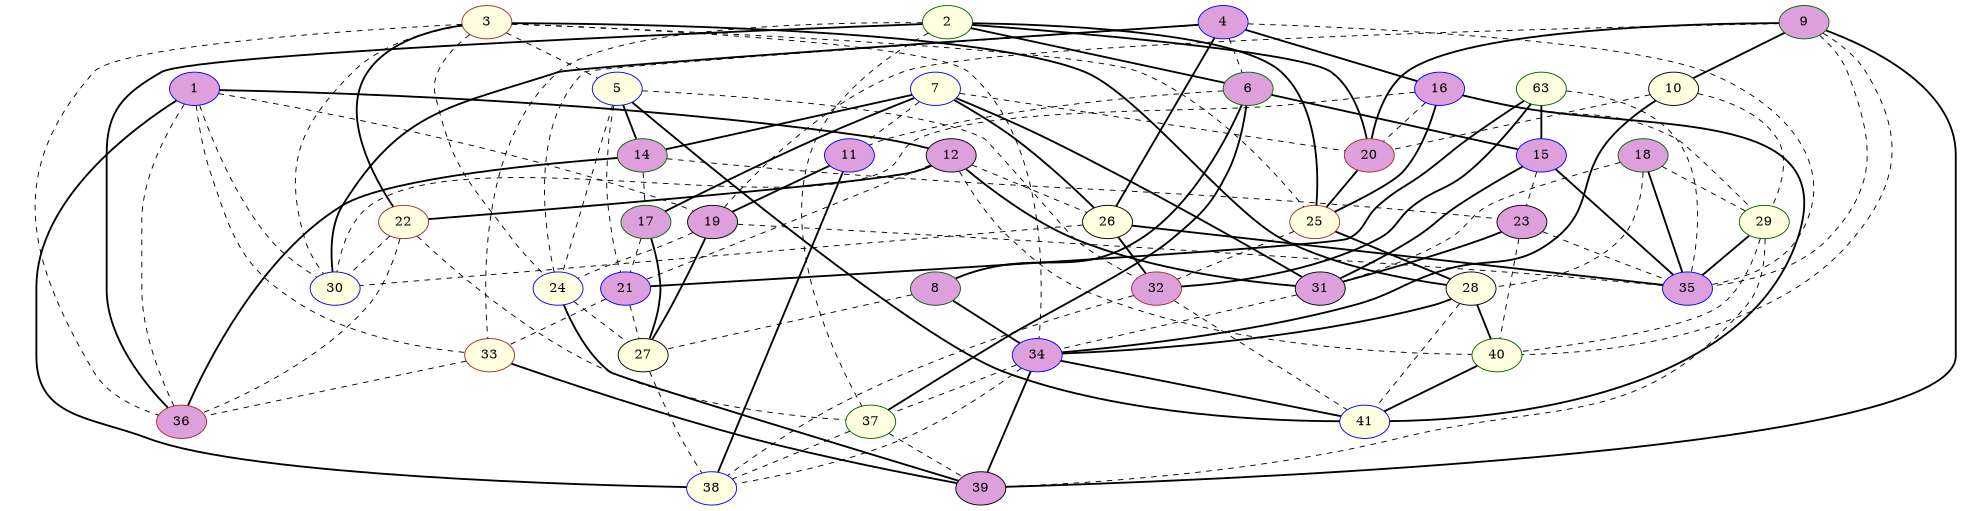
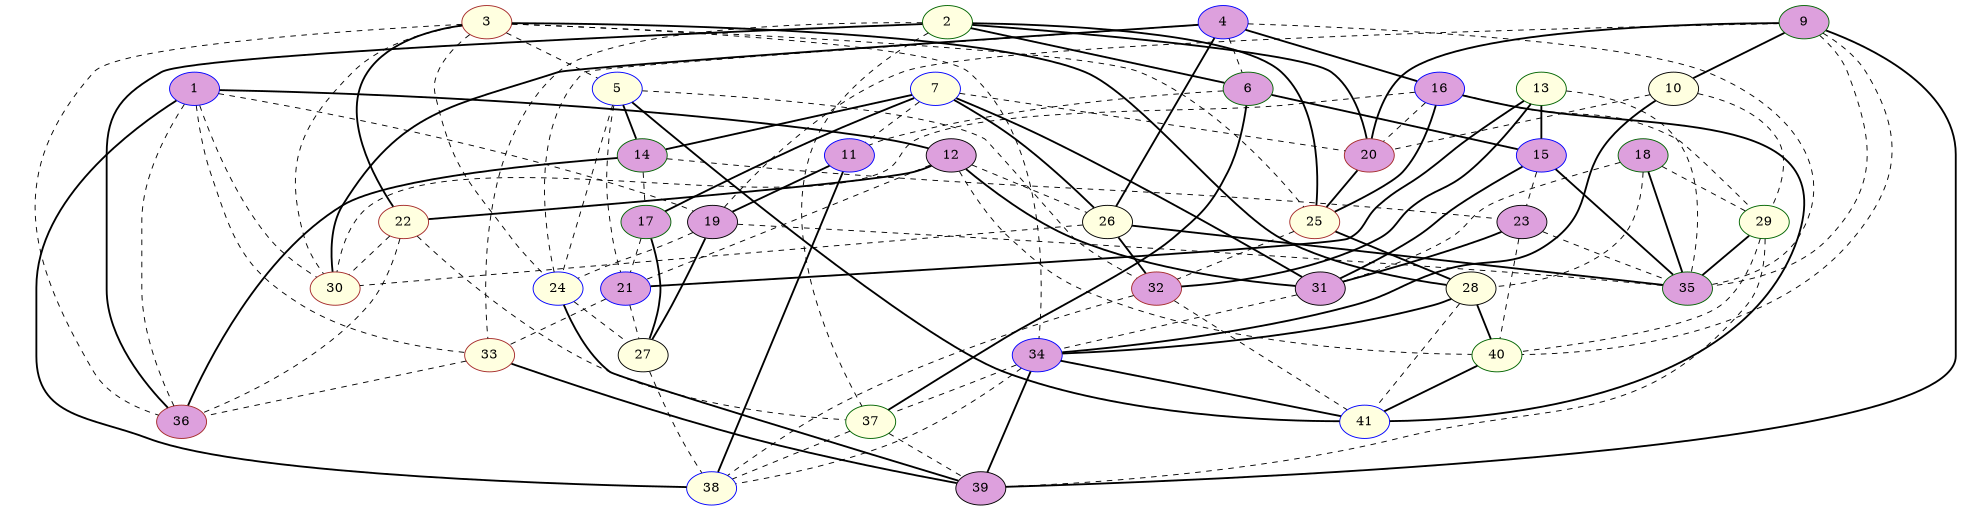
node "63": label "63" -> "13"
node "30": color blue -> brown
node "8": removed
node "35": color blue -> darkgreen
